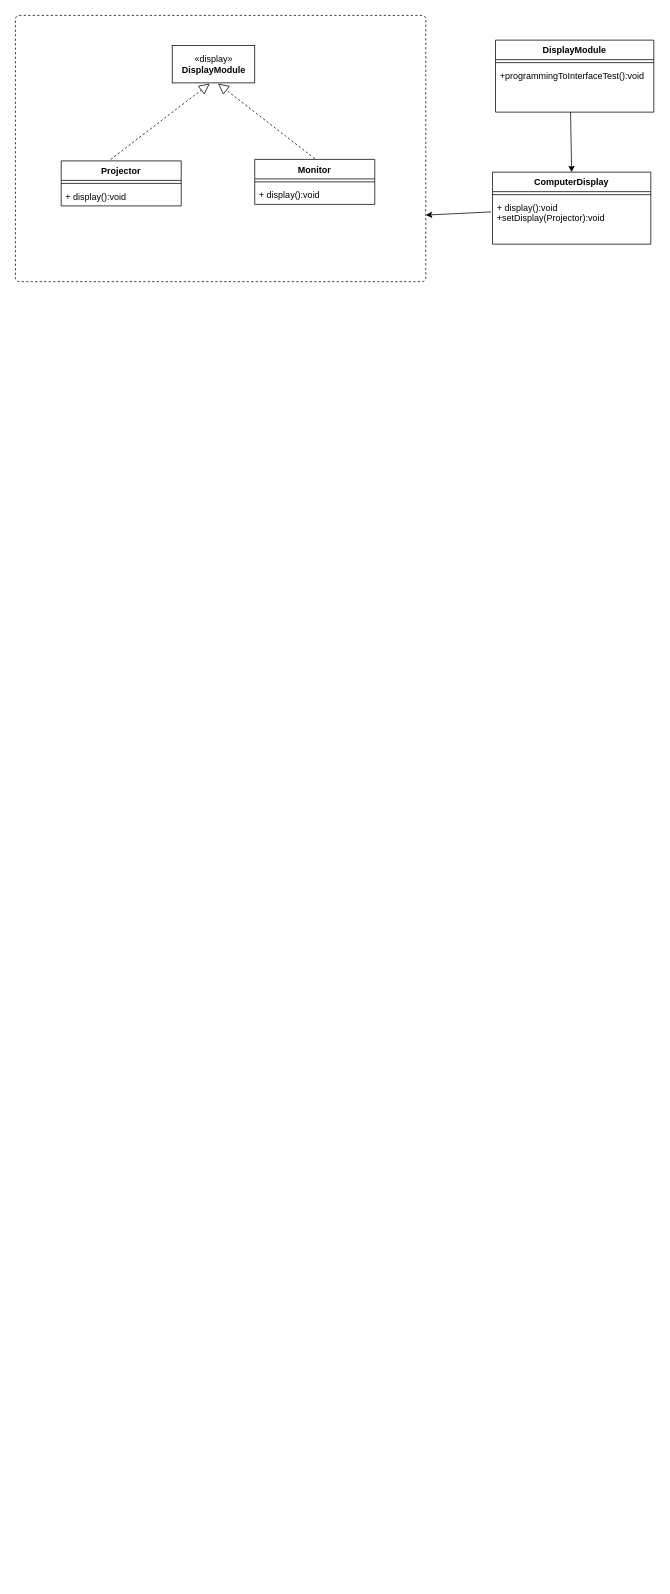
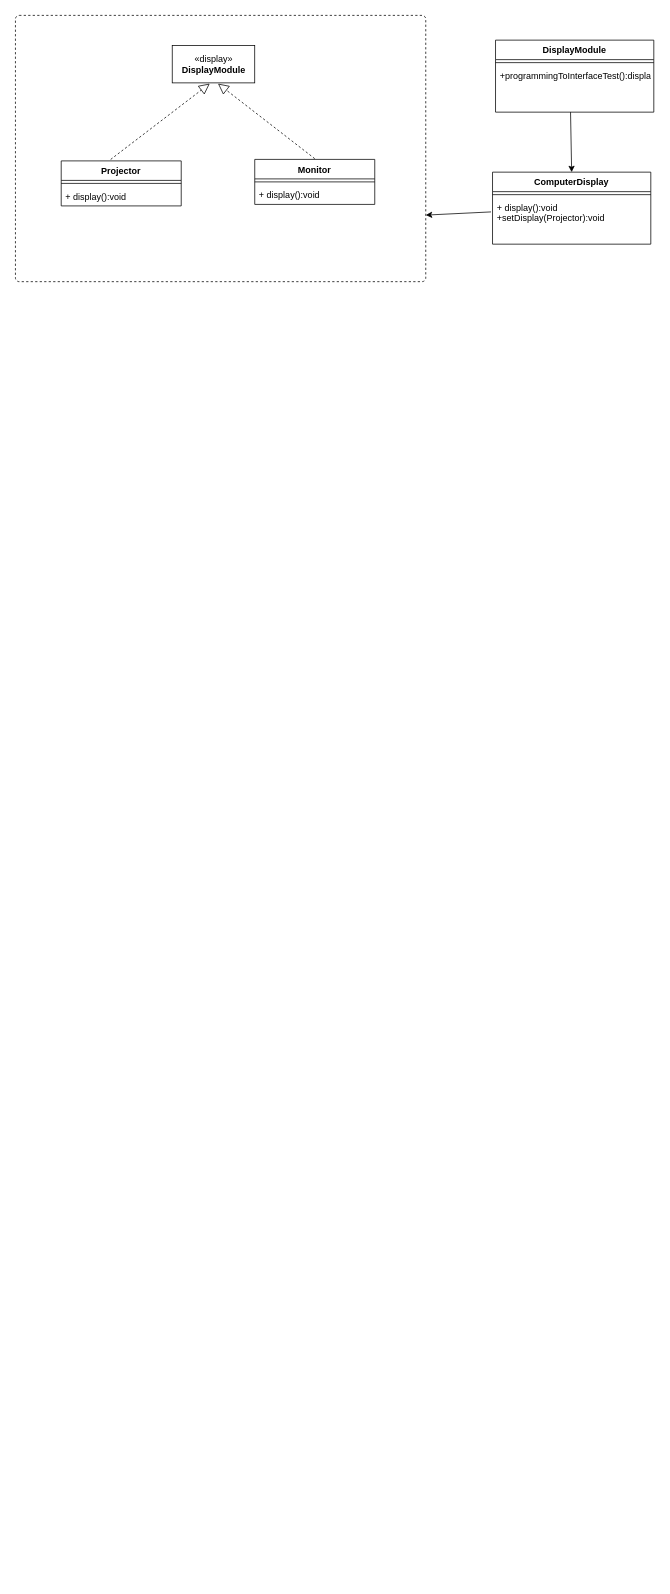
node "+programmingToInterfaceTest():void": label "+programmingToInterfaceTest():void" -> "+programmingToInterfaceTest():display"
